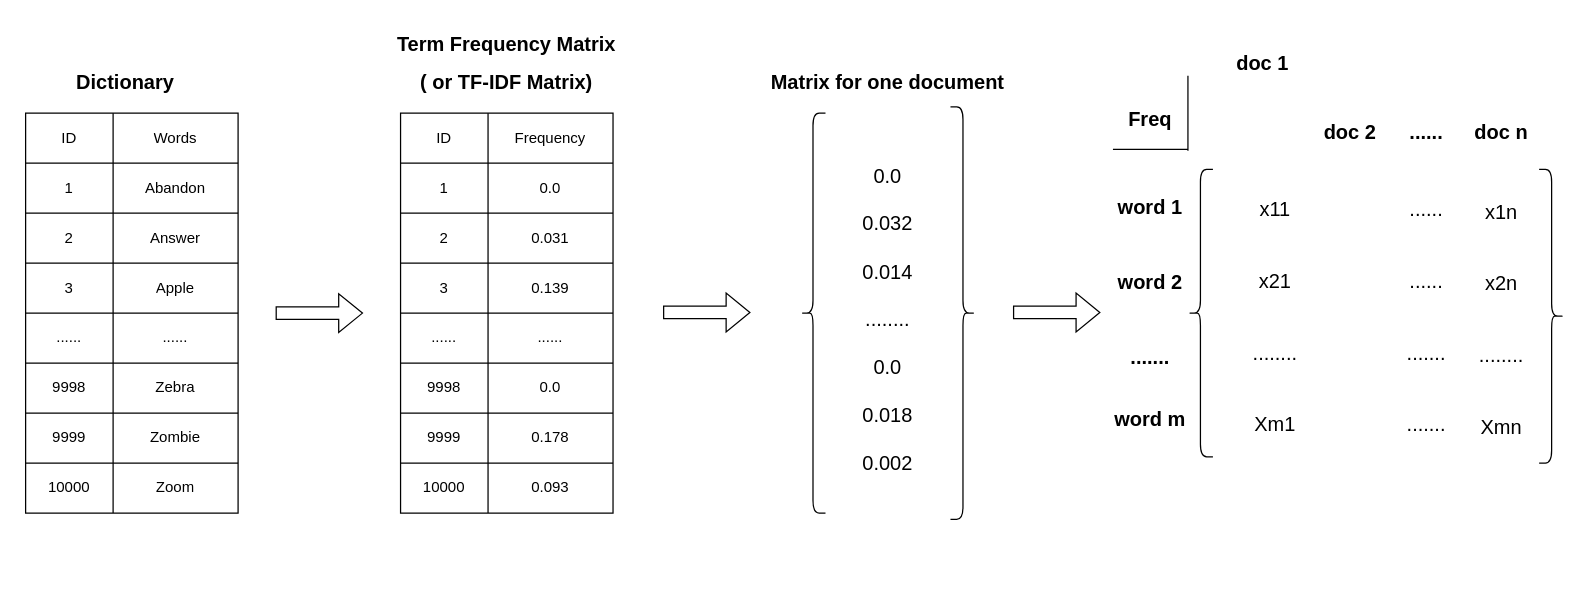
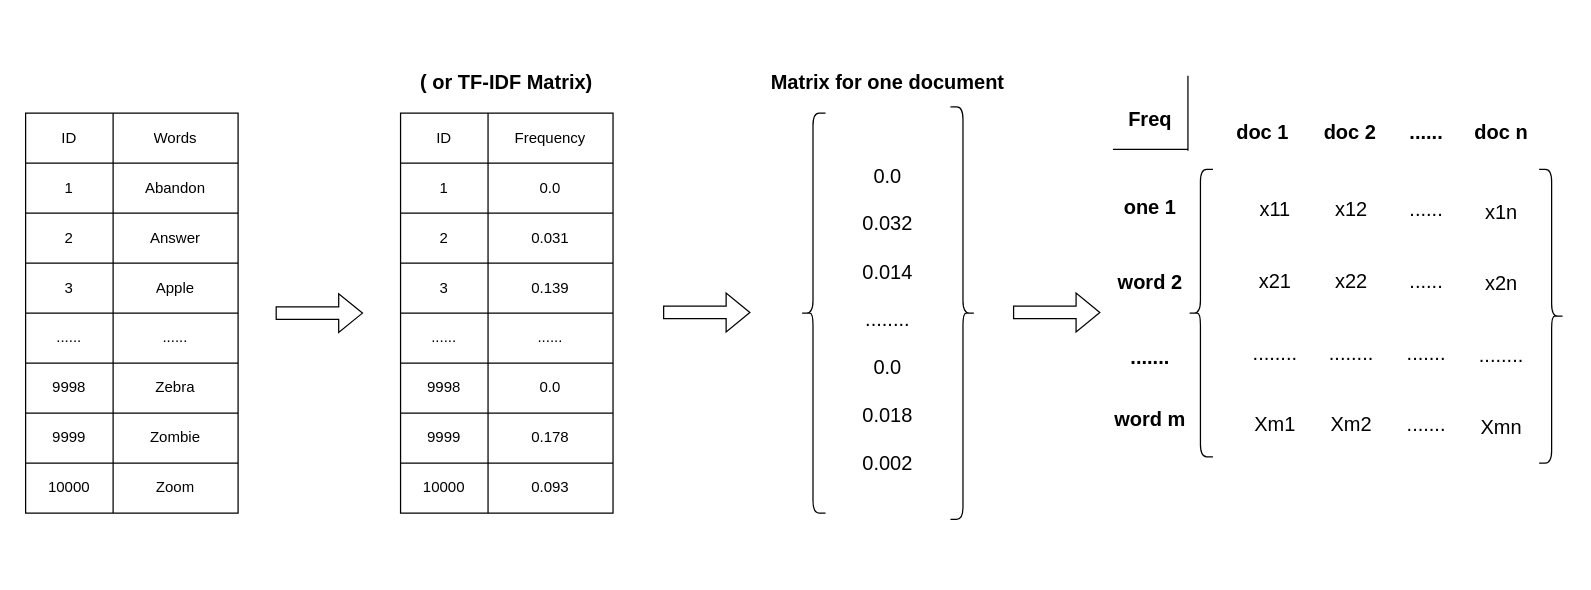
node "Term Frequency Matrix": removed
node "doc 1": moved (1263, 63) -> (1263, 132)
node "Dictionary": removed
node "word 1": label "word 1" -> "one 1"
node "x12 x22 ........ Xm2": added
